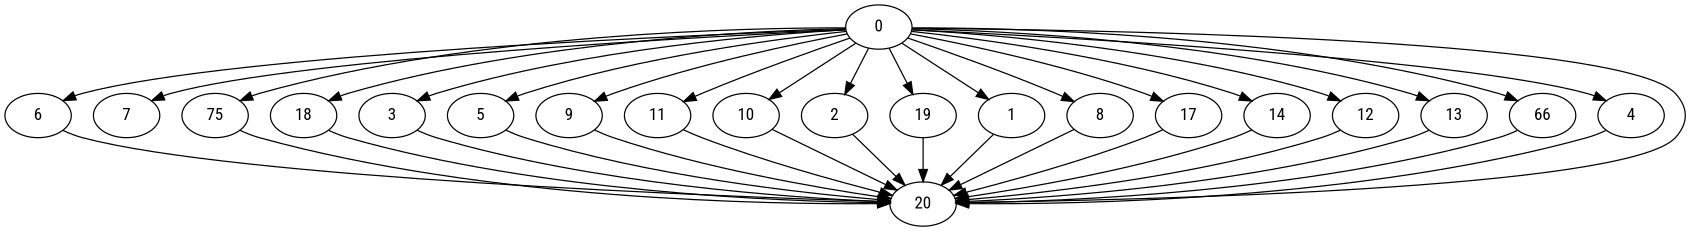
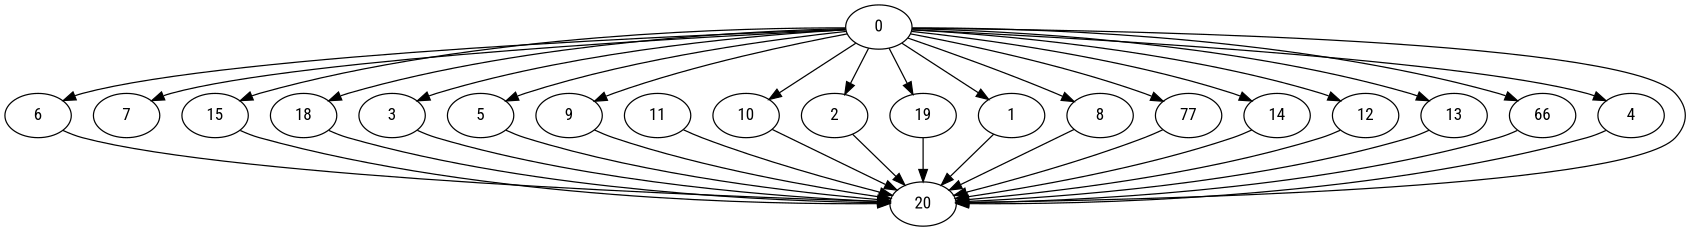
edge "0" -> "11": removed
node "75": label "75" -> "15"
node "17": label "17" -> "77"
